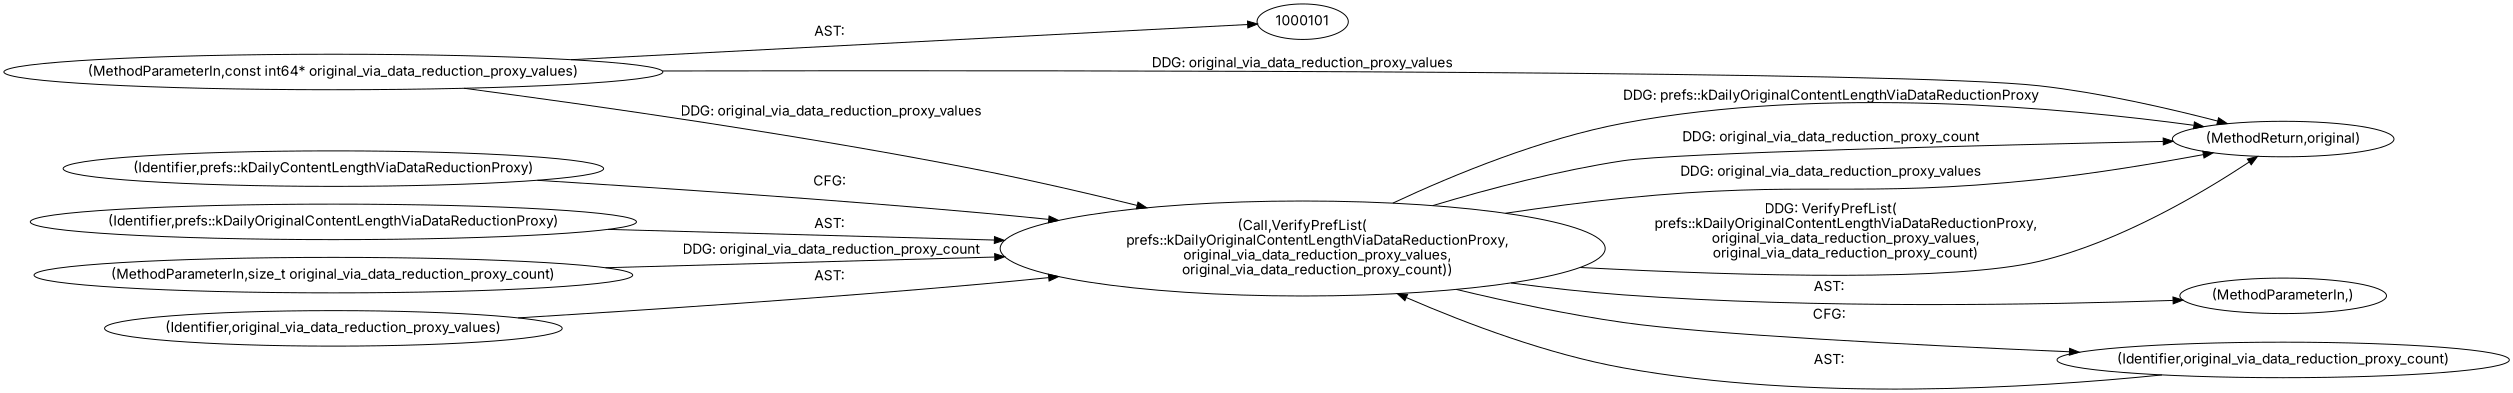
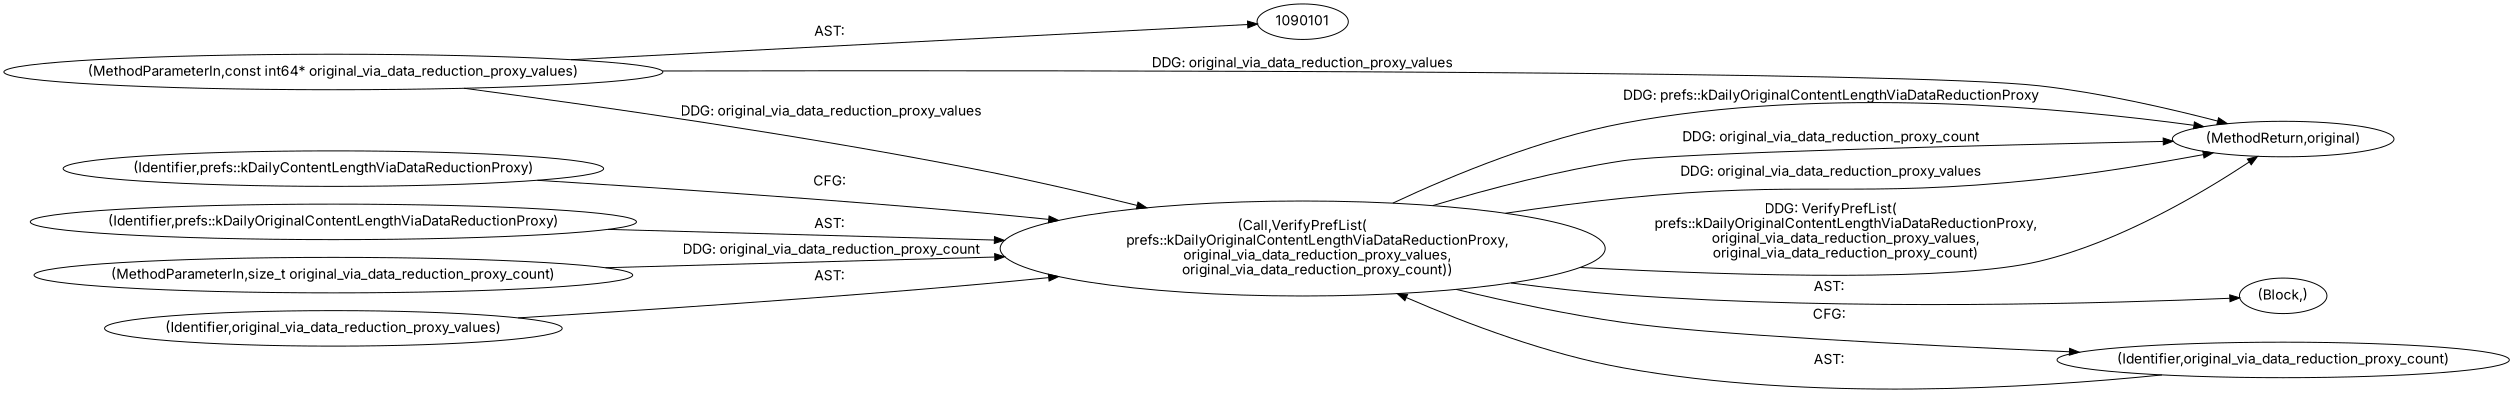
node "1000101": label "1000101" -> "1090101"
node "(MethodParameterIn,)": label "(MethodParameterIn,)" -> "(Block,)"
